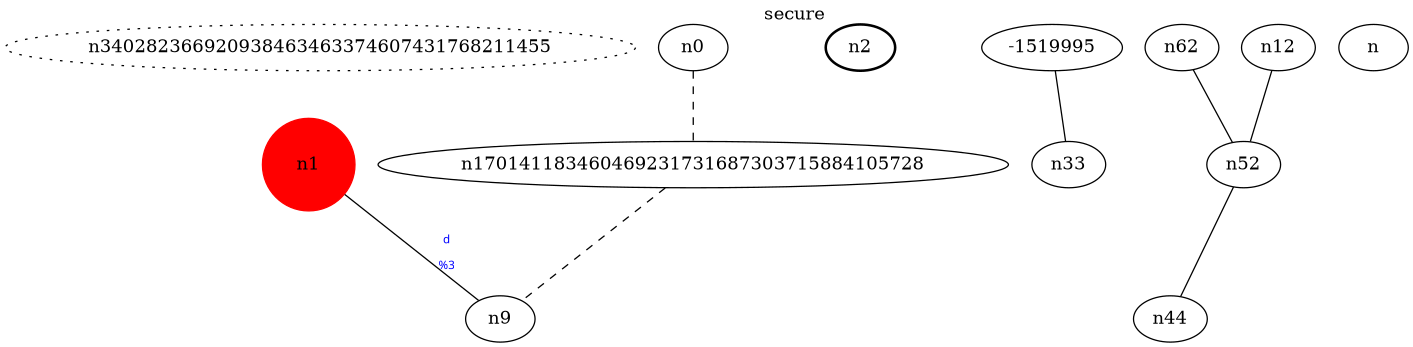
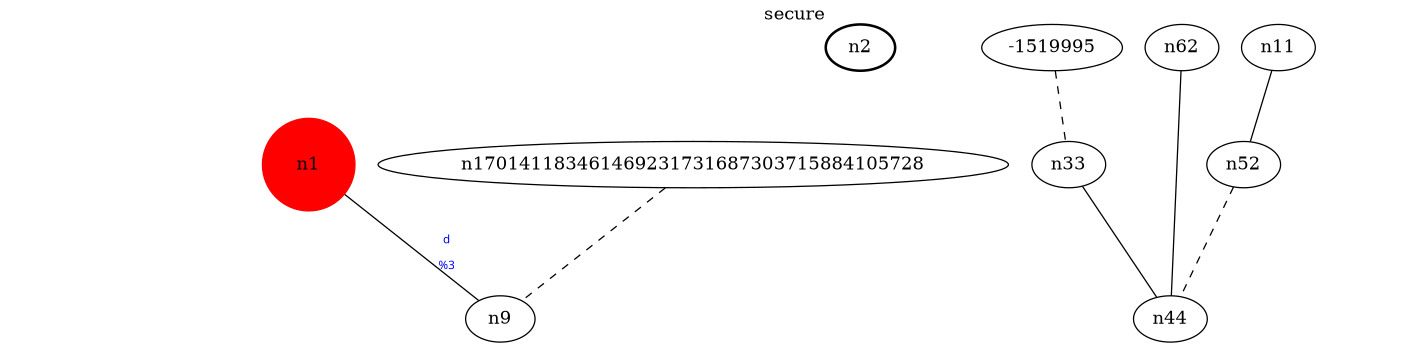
node "n340282366920938463463374607431768211455": removed
node "n0": removed
node "n12": label "n12" -> "n11"
node "n": removed
edge "-1519995" -- "n33": style solid -> dashed
edge "n62" -- "n52": now "n62" -- "n44"
node "n170141183460469231731687303715884105728": label "n170141183460469231731687303715884105728" -> "n170141183461469231731687303715884105728"
edge "n33" -- "n44": added
edge "n52" -- "n44": style solid -> dashed
